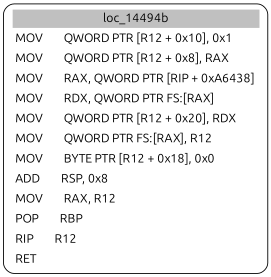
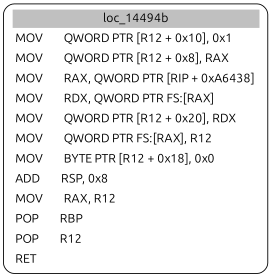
node "loc_14494b": text "RIP        R12" -> "POP        R12"
